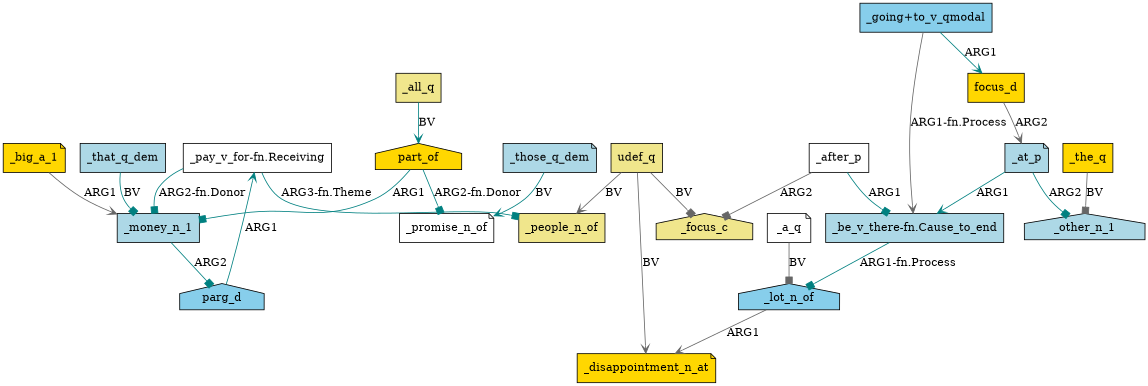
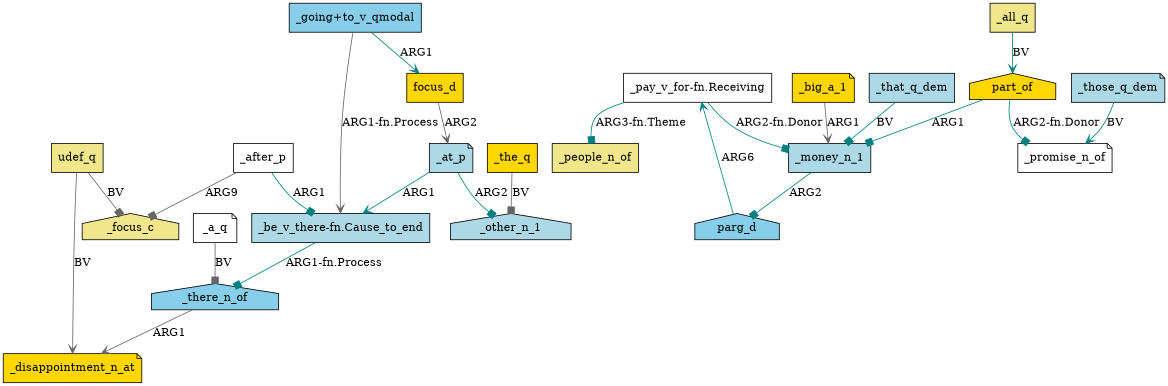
edge "udef_q" -> "_people_n_of": removed, label "BV"
edge "_after_p" -> "_focus_c": label "ARG2" -> "ARG9"
edge "parg_d" -> "_pay_v_for-fn.Receiving": label "ARG1" -> "ARG6"
node "_lot_n_of": label "_lot_n_of" -> "_there_n_of"
